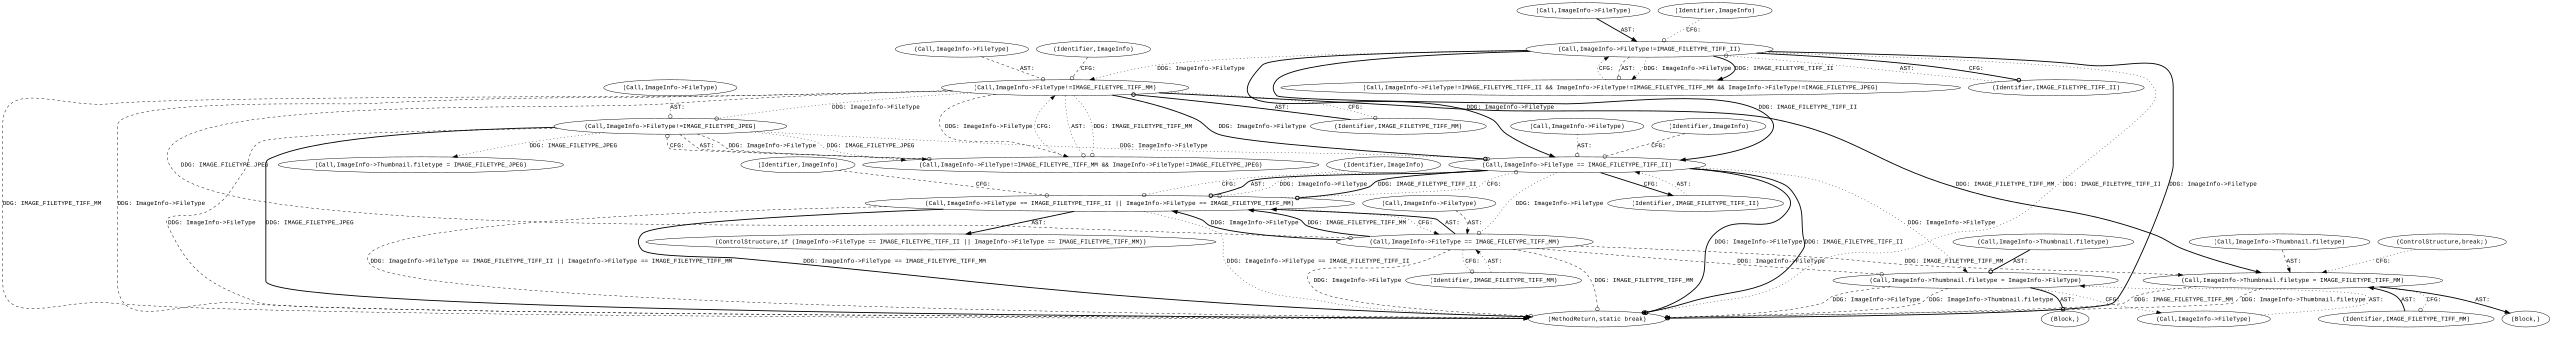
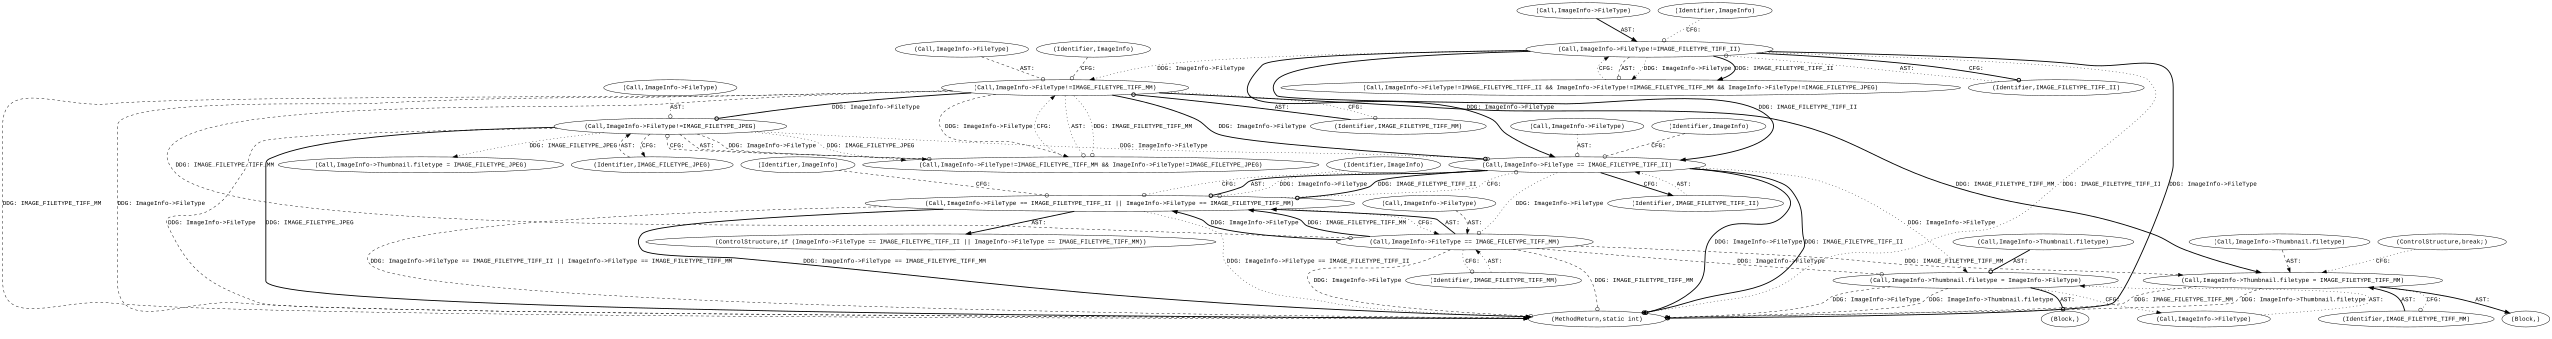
edge "(Call,ImageInfo->FileType!=IMAGE_FILETYPE_TIFF_MM)" -> "(Call,ImageInfo->FileType!=IMAGE_FILETYPE_JPEG)": style dotted -> bold
edge "(Call,ImageInfo->FileType!=IMAGE_FILETYPE_TIFF_MM)" -> "(Call,ImageInfo->FileType == IMAGE_FILETYPE_TIFF_MM)": label "DDG: IMAGE_FILETYPE_JPEG" -> "DDG: IMAGE_FILETYPE_TIFF_MM"
node "(Identifier,IMAGE_FILETYPE_JPEG)": added
node "(MethodReturn,static break)": label "(MethodReturn,static break)" -> "(MethodReturn,static int)"
